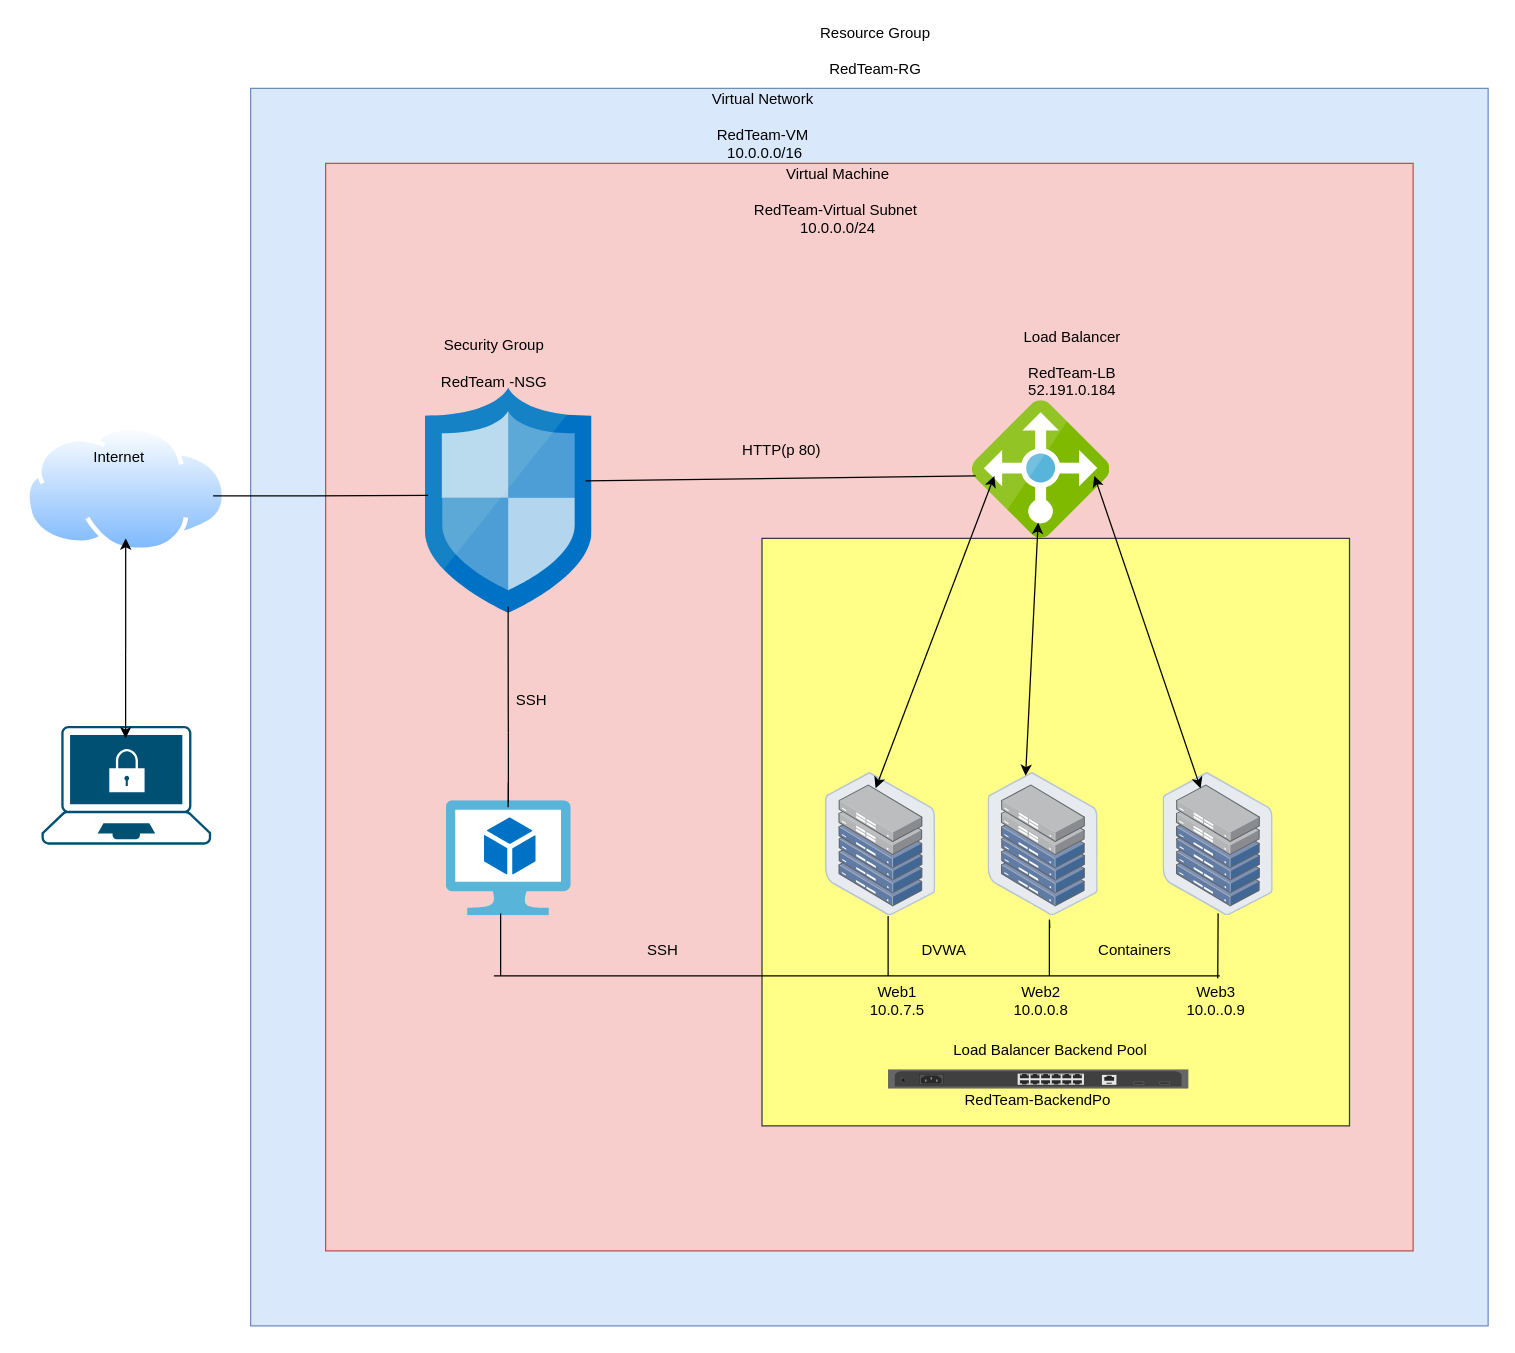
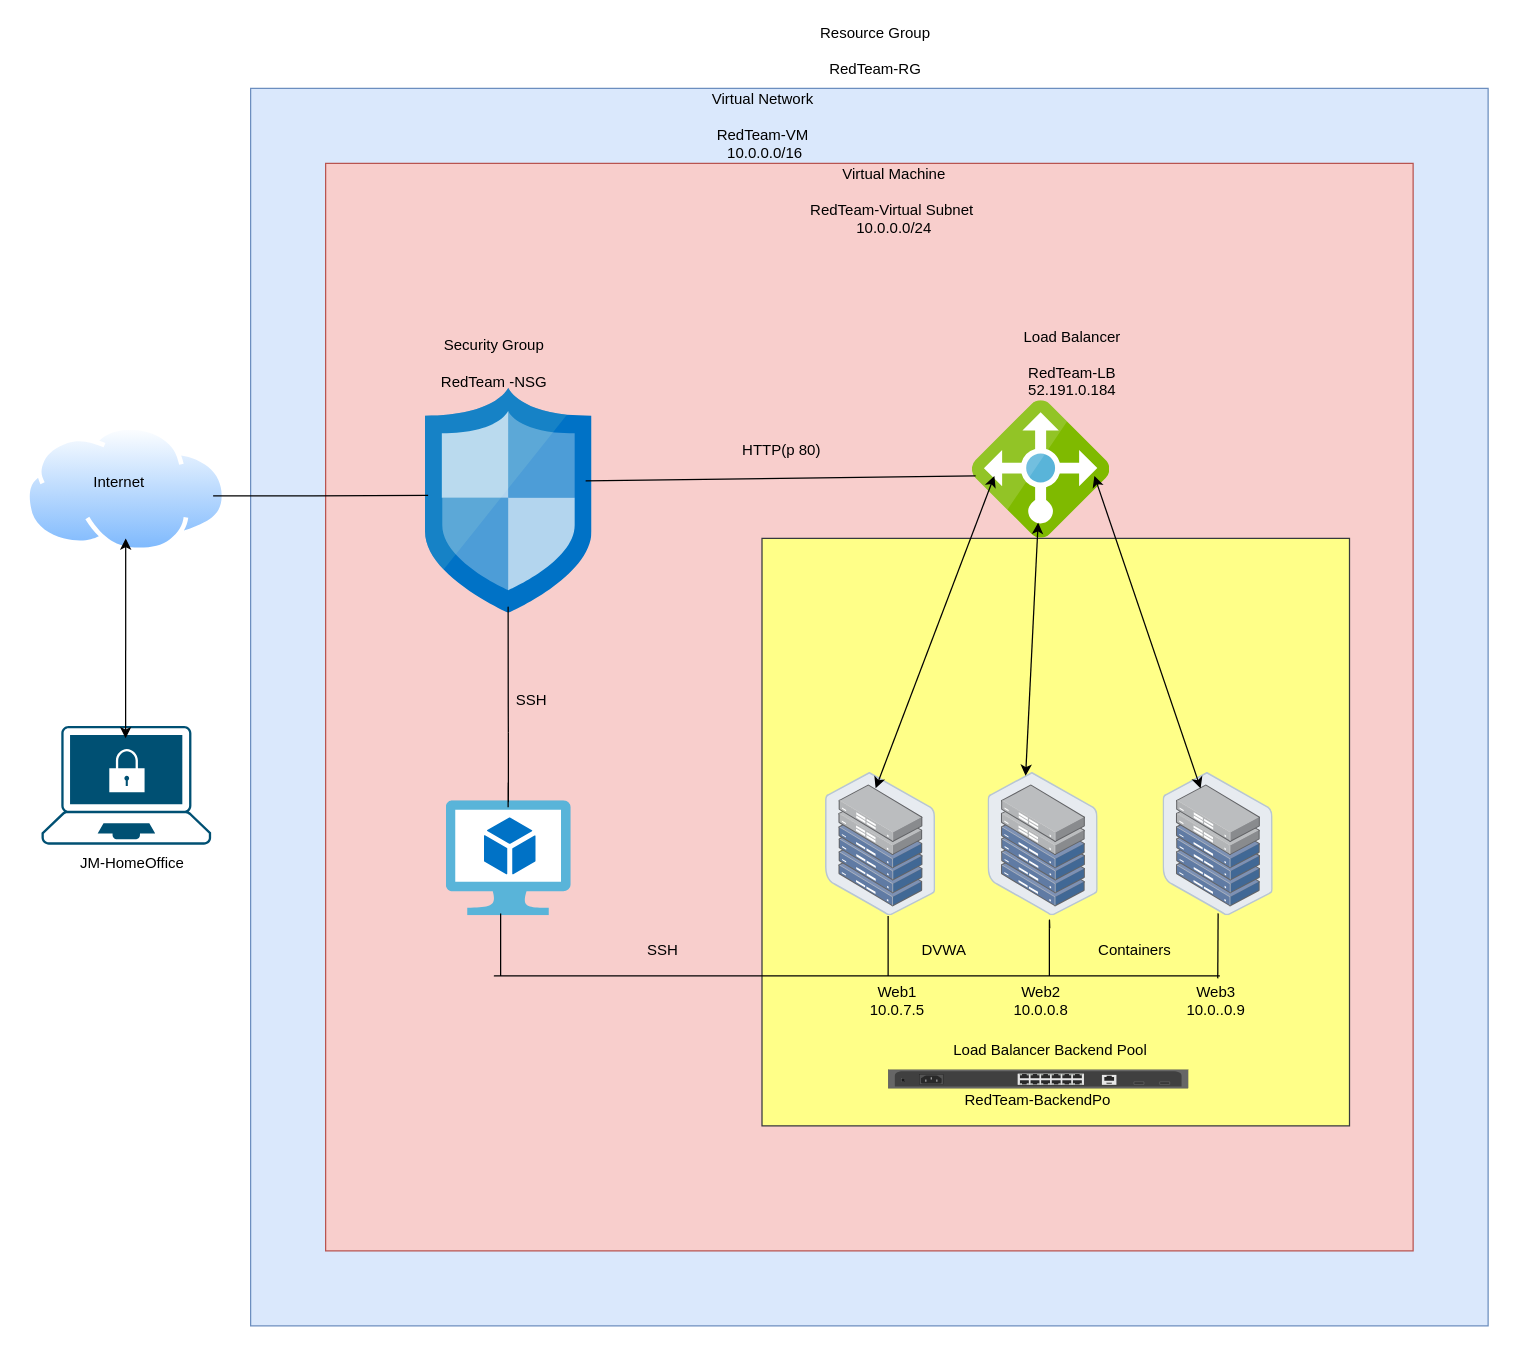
node "Virtual Machine RedTeam-Virtual Subnet 10.0.0.0/24": moved (838, 201) -> (894, 201)
node "Internet": moved (119, 457) -> (119, 482)
node "JM-HomeOffice": added
